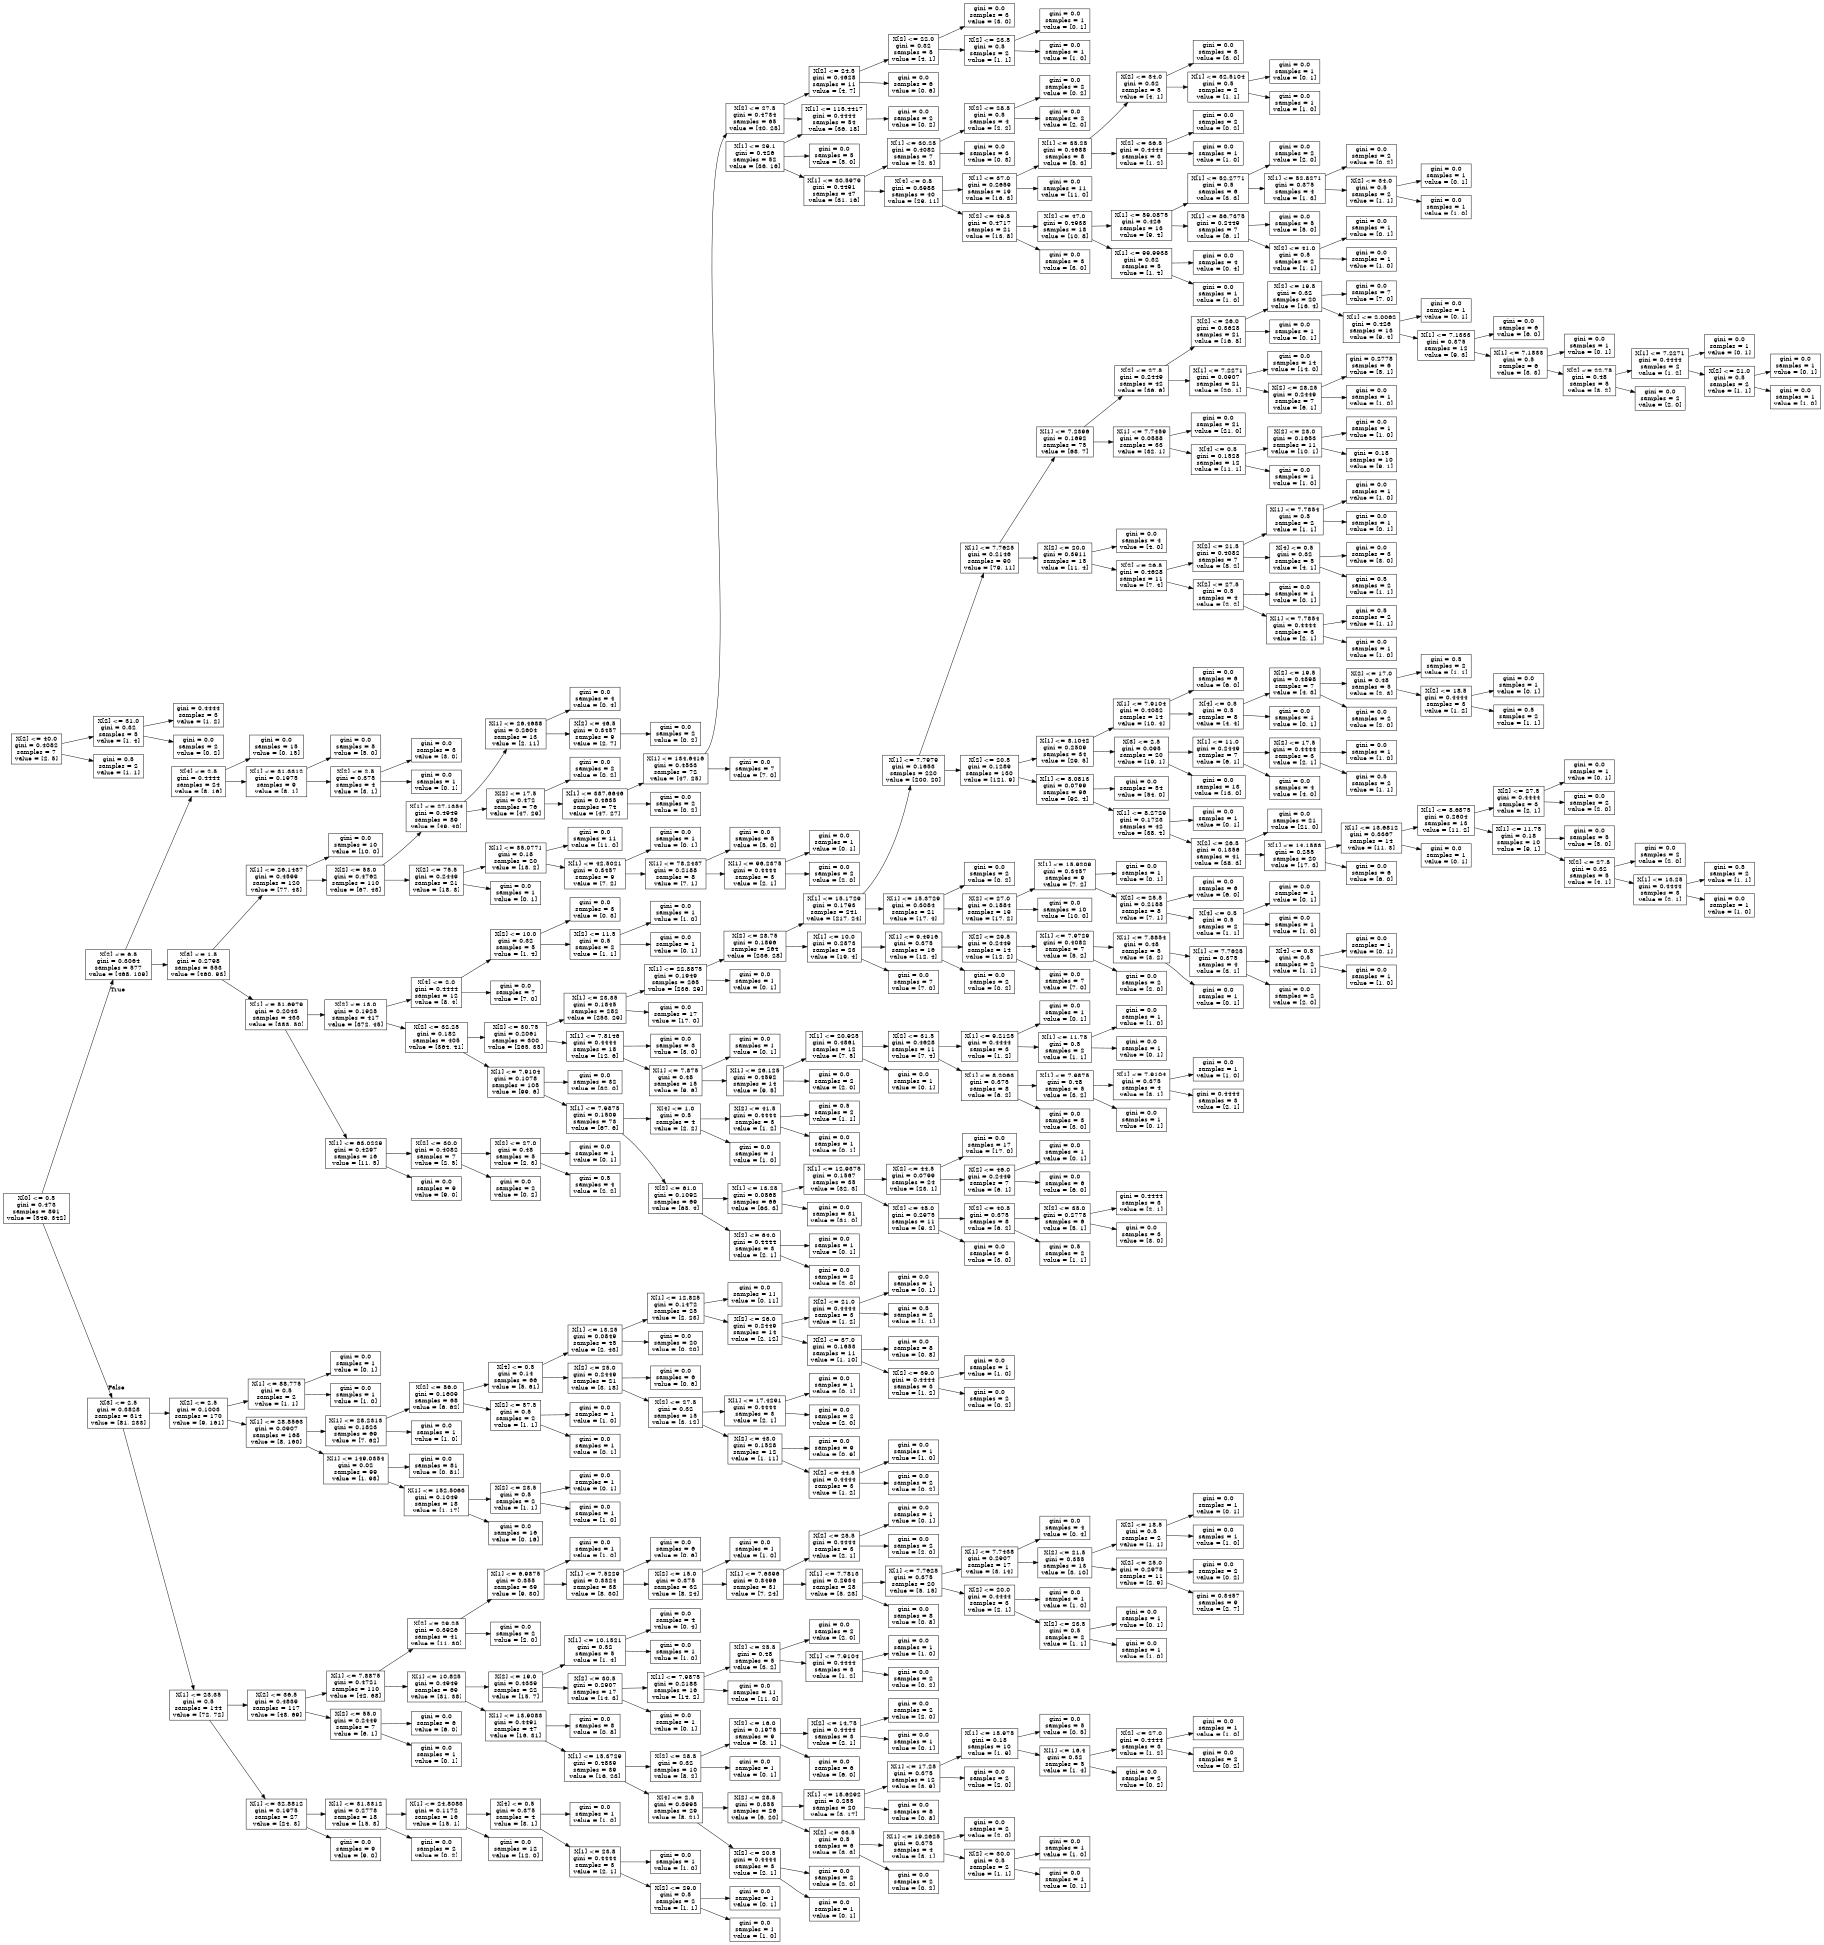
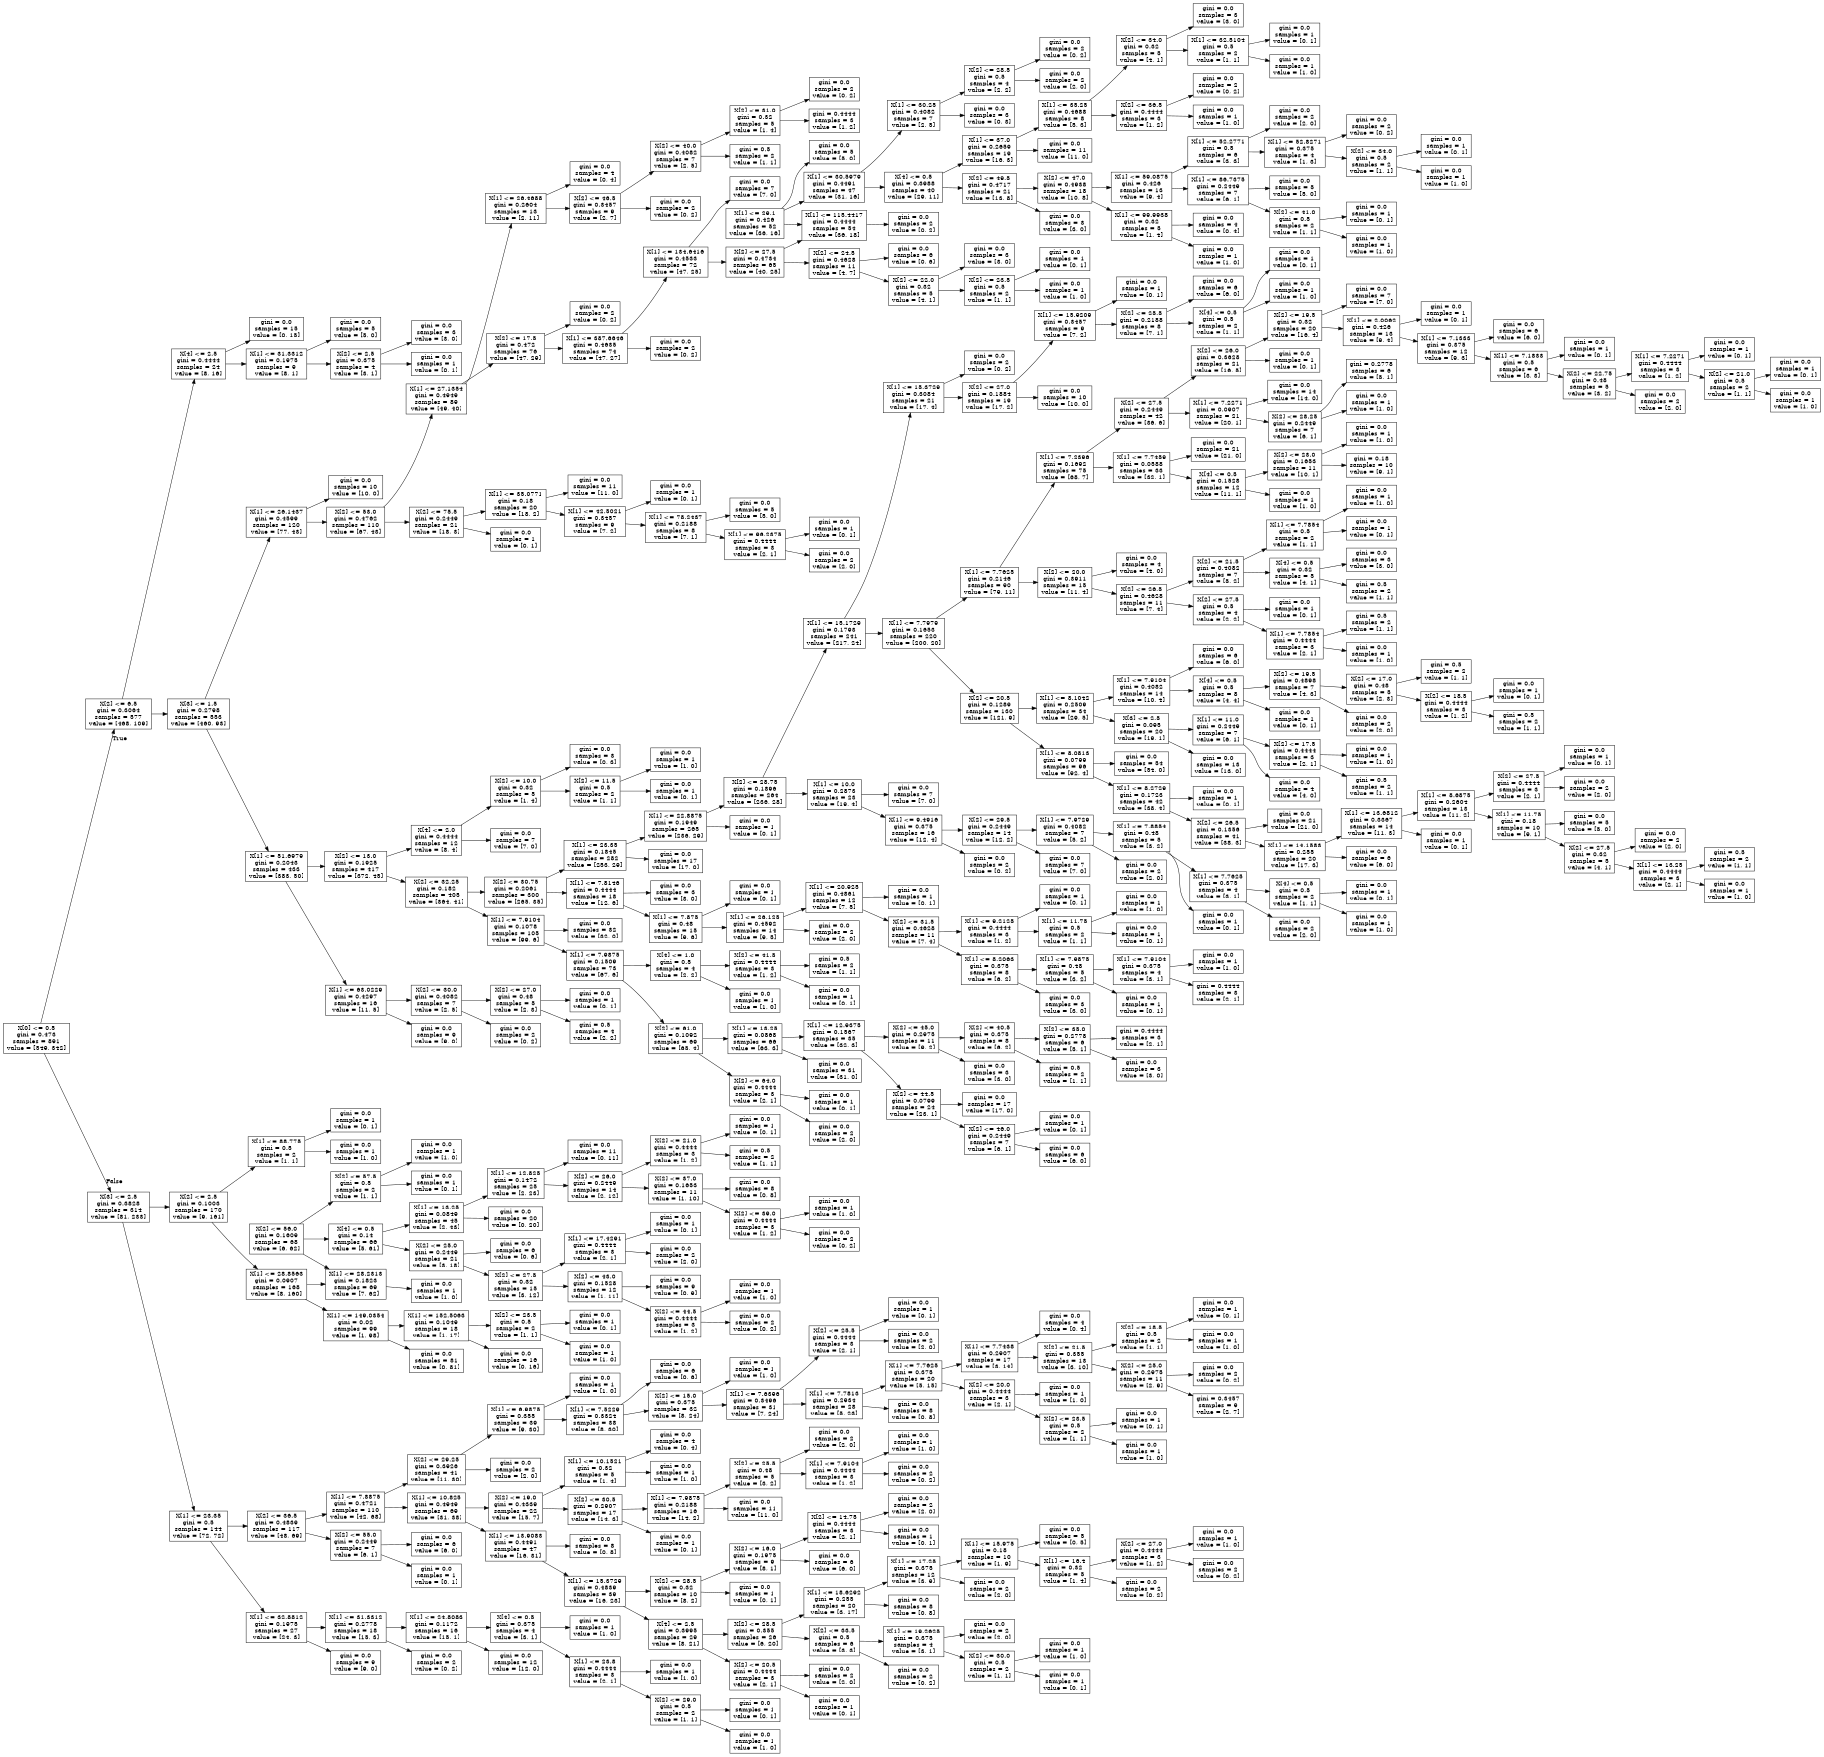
edge "X[2] <= 46.5 gini = 0.3457 samples = 9 value = [2, 7]" -> "X[2] <= 40.0 gini = 0.4082 samples = 7 value = [2, 5]": added
node "X[1] <= 7.2271 gini = 0.4444 samples = 2 value = [1, 2]": label "X[1] <= 7.2271 gini = 0.4444 samples = 2 value = [1, 2]" -> "X[1] <= 7.2271 gini = 0.4444 samples = 3 value = [1, 2]"
edge "X[1] <= 28.2313 gini = 0.1823 samples = 69 value = [7, 62]" -> "X[2] <= 56.0 gini = 0.1609 samples = 68 value = [6, 62]": reversed
